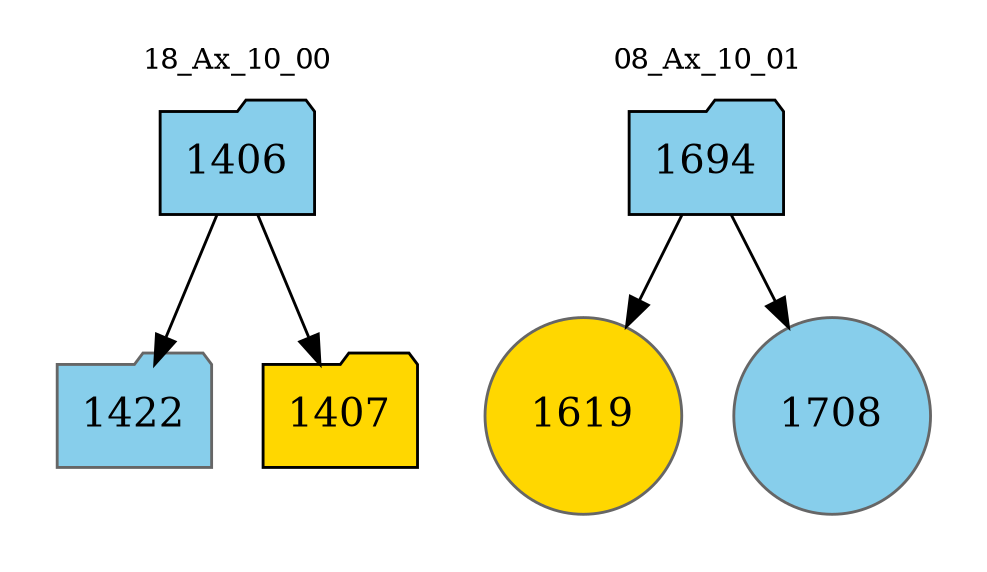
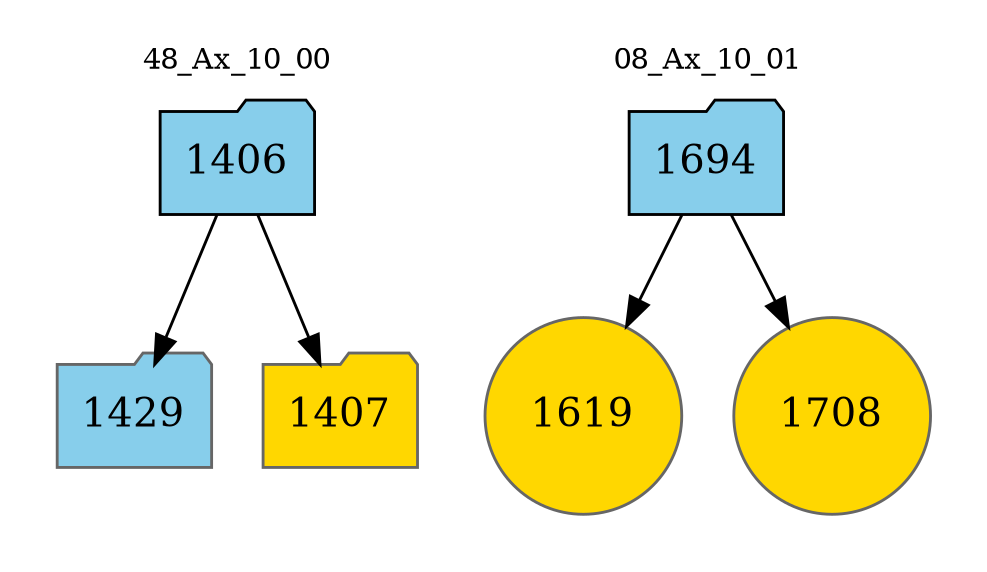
cluster "18_Ax_10_00": label "18_Ax_10_00" -> "48_Ax_10_00"
node "1422": label "1422" -> "1429"
node "1407": color black -> gray40
node "1708": fillcolor skyblue -> gold
